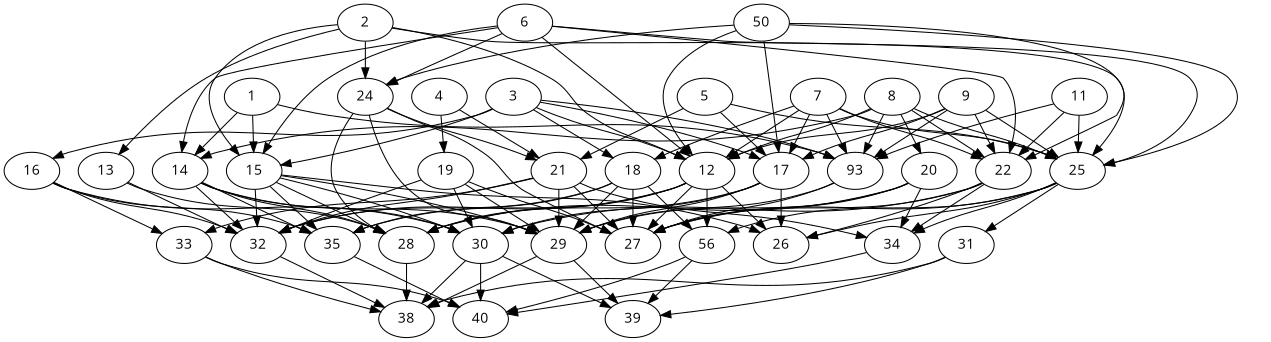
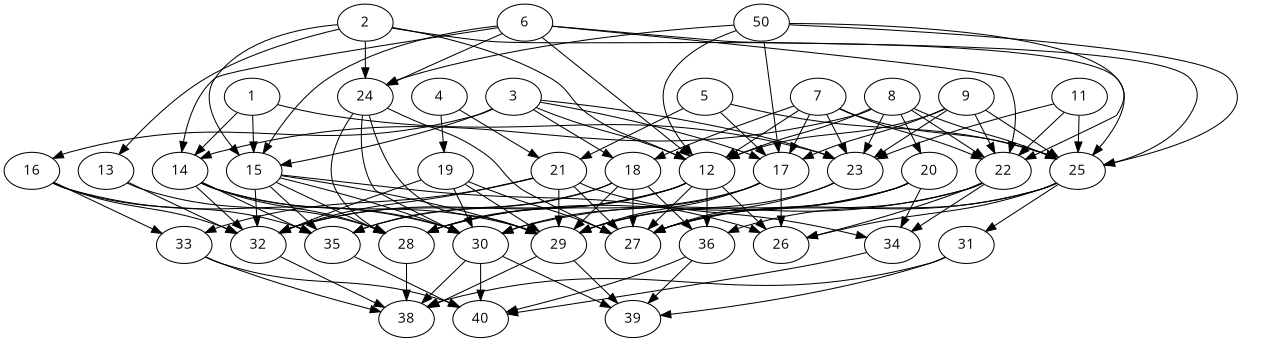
edge "24" -> "21": now "24" -> "30"
node "93": label "93" -> "23"
edge "25" -> "34": removed
node "56": label "56" -> "36"
